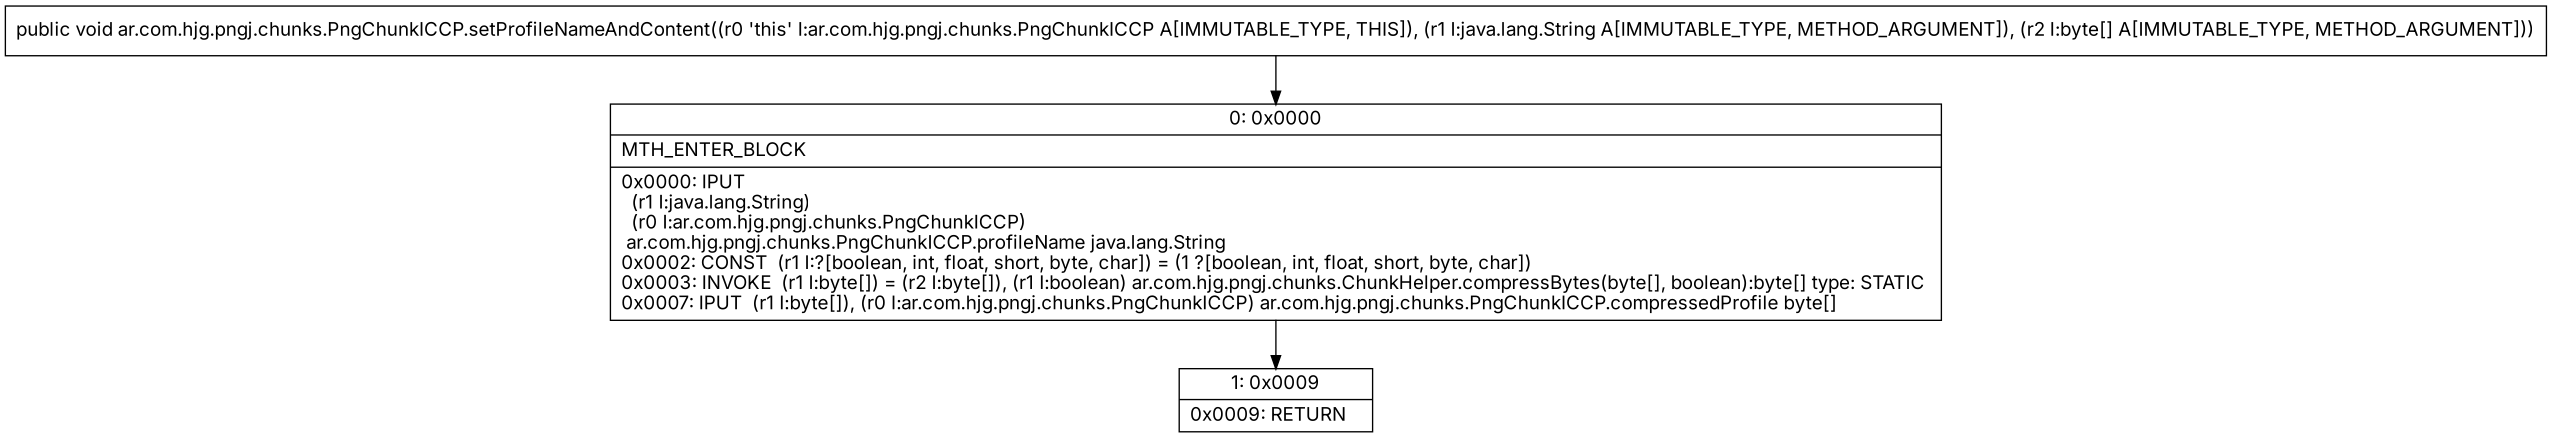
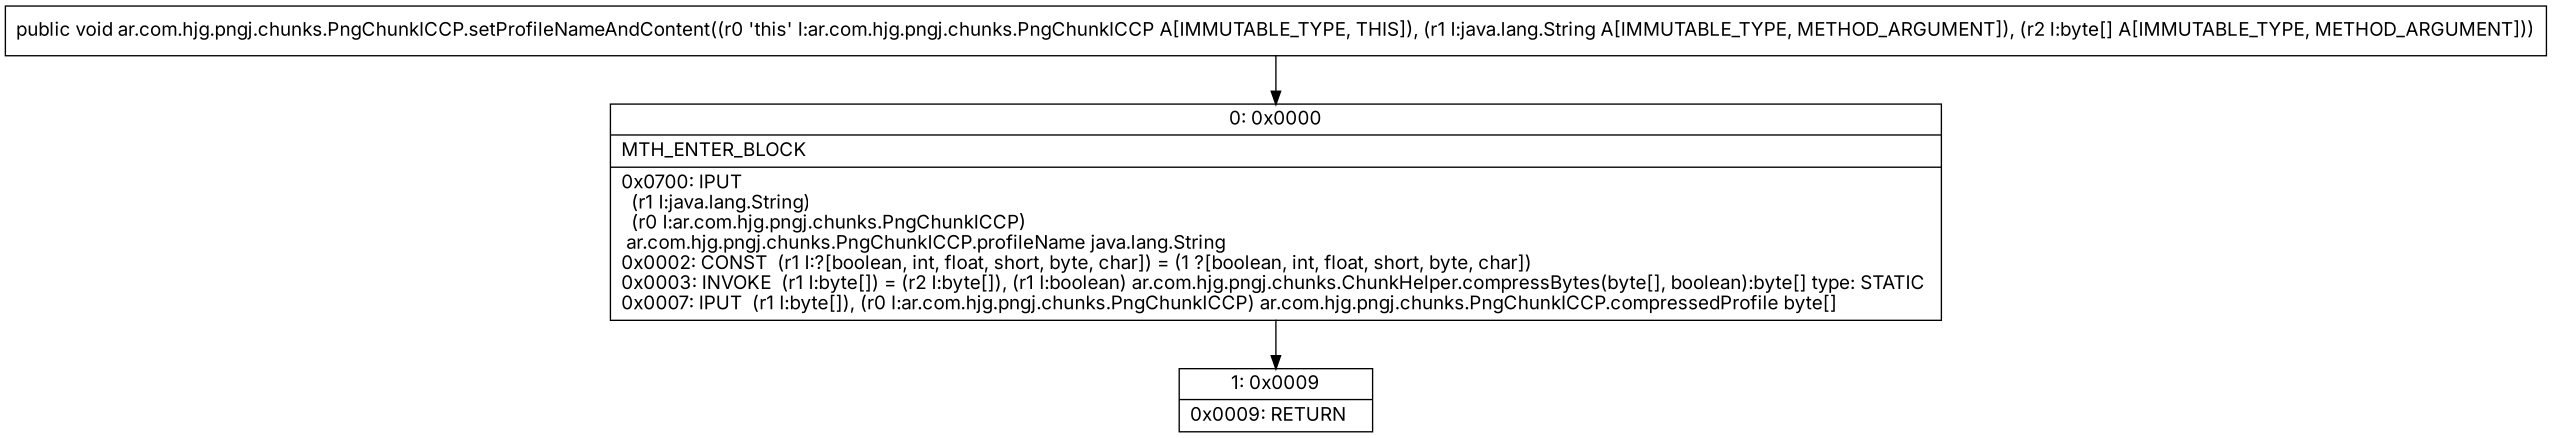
node "0: 0x0000": text "0x0000: IPUT" -> "0x0700: IPUT"
